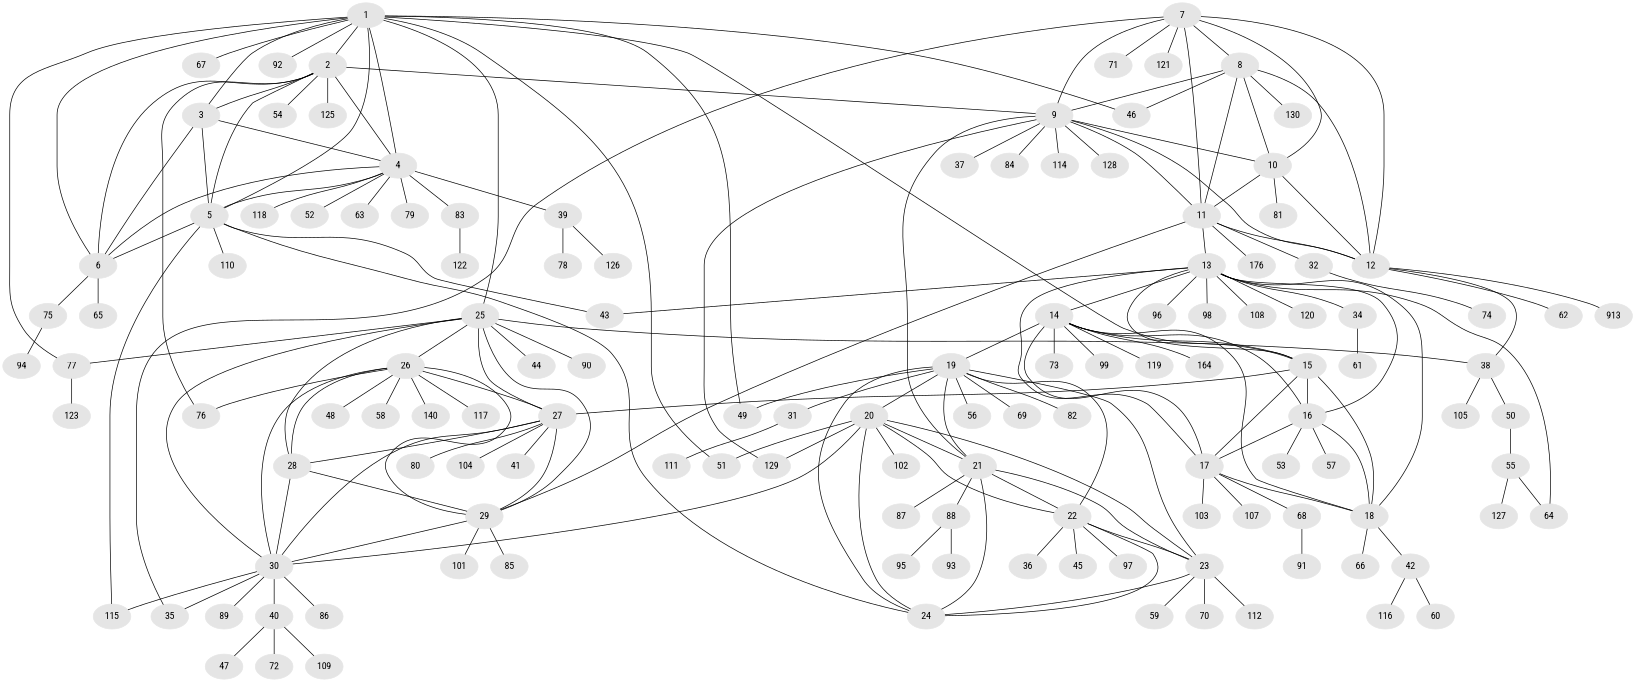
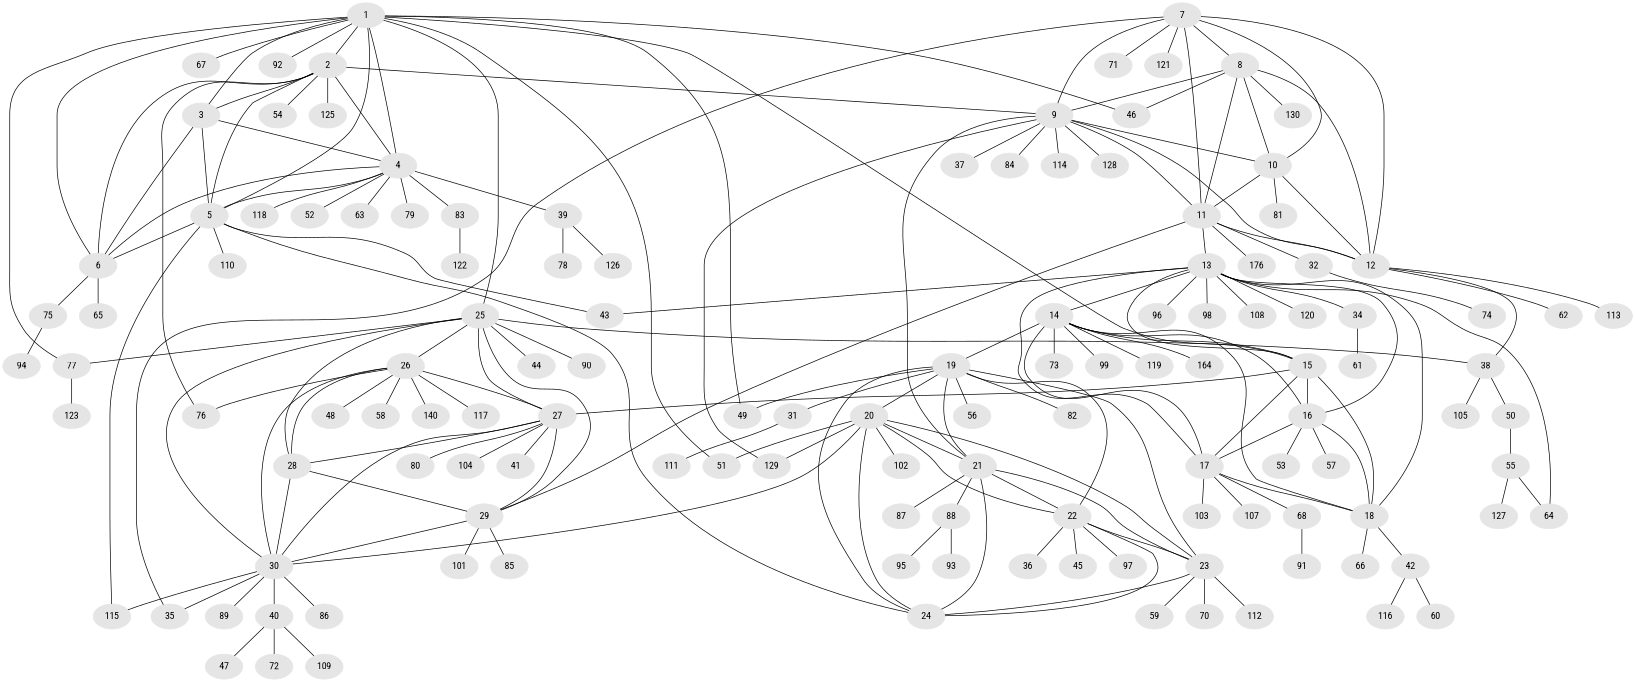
node "913": label "913" -> "113"
node "69": removed
edge "26" -- "29": removed
